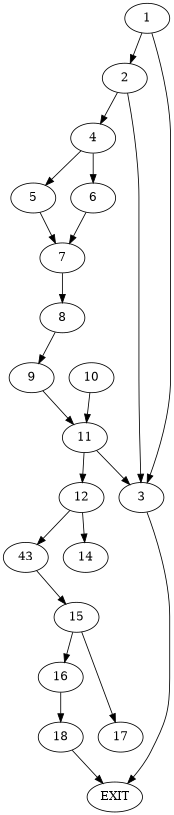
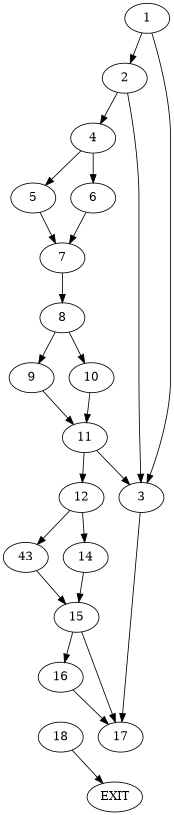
edge "8" -> "10": added
edge "14" -> "15": added
edge "3" -> "EXIT": now "3" -> "17"
edge "16" -> "18": now "16" -> "17"
